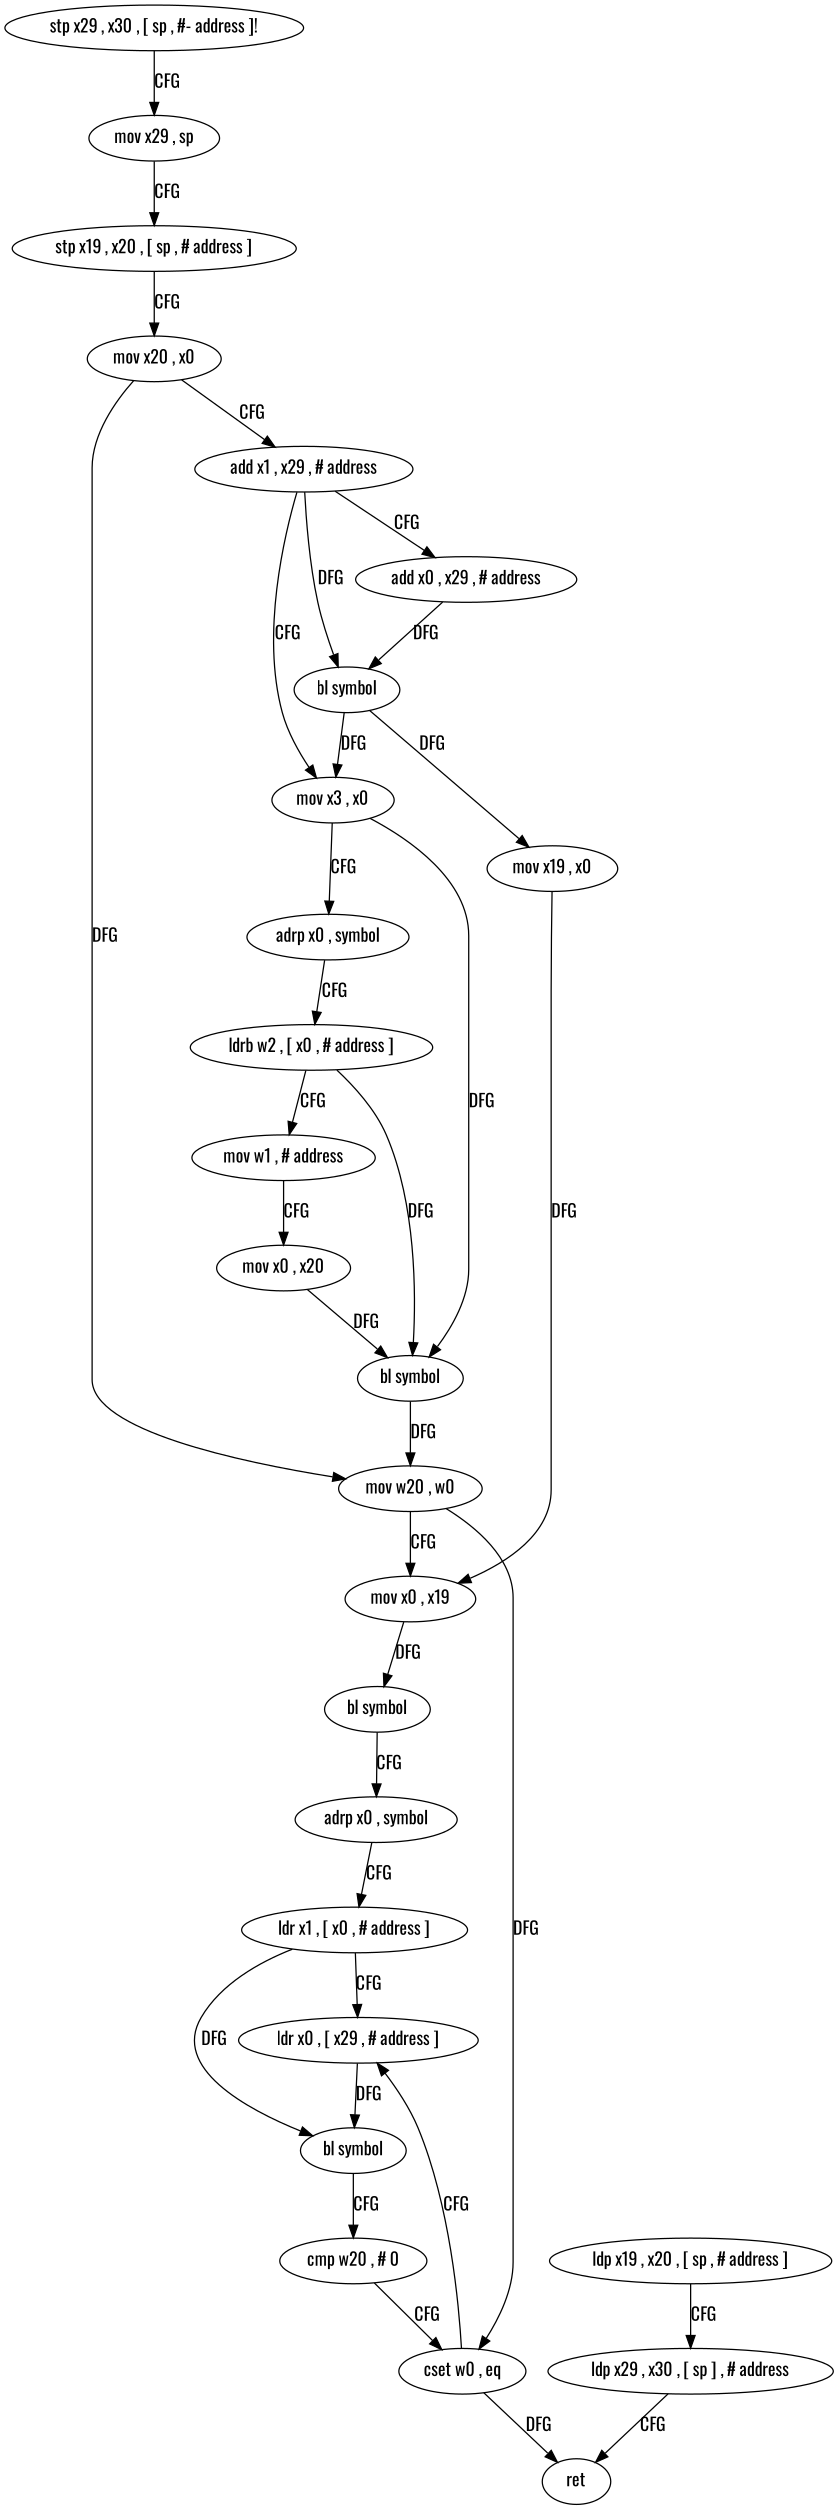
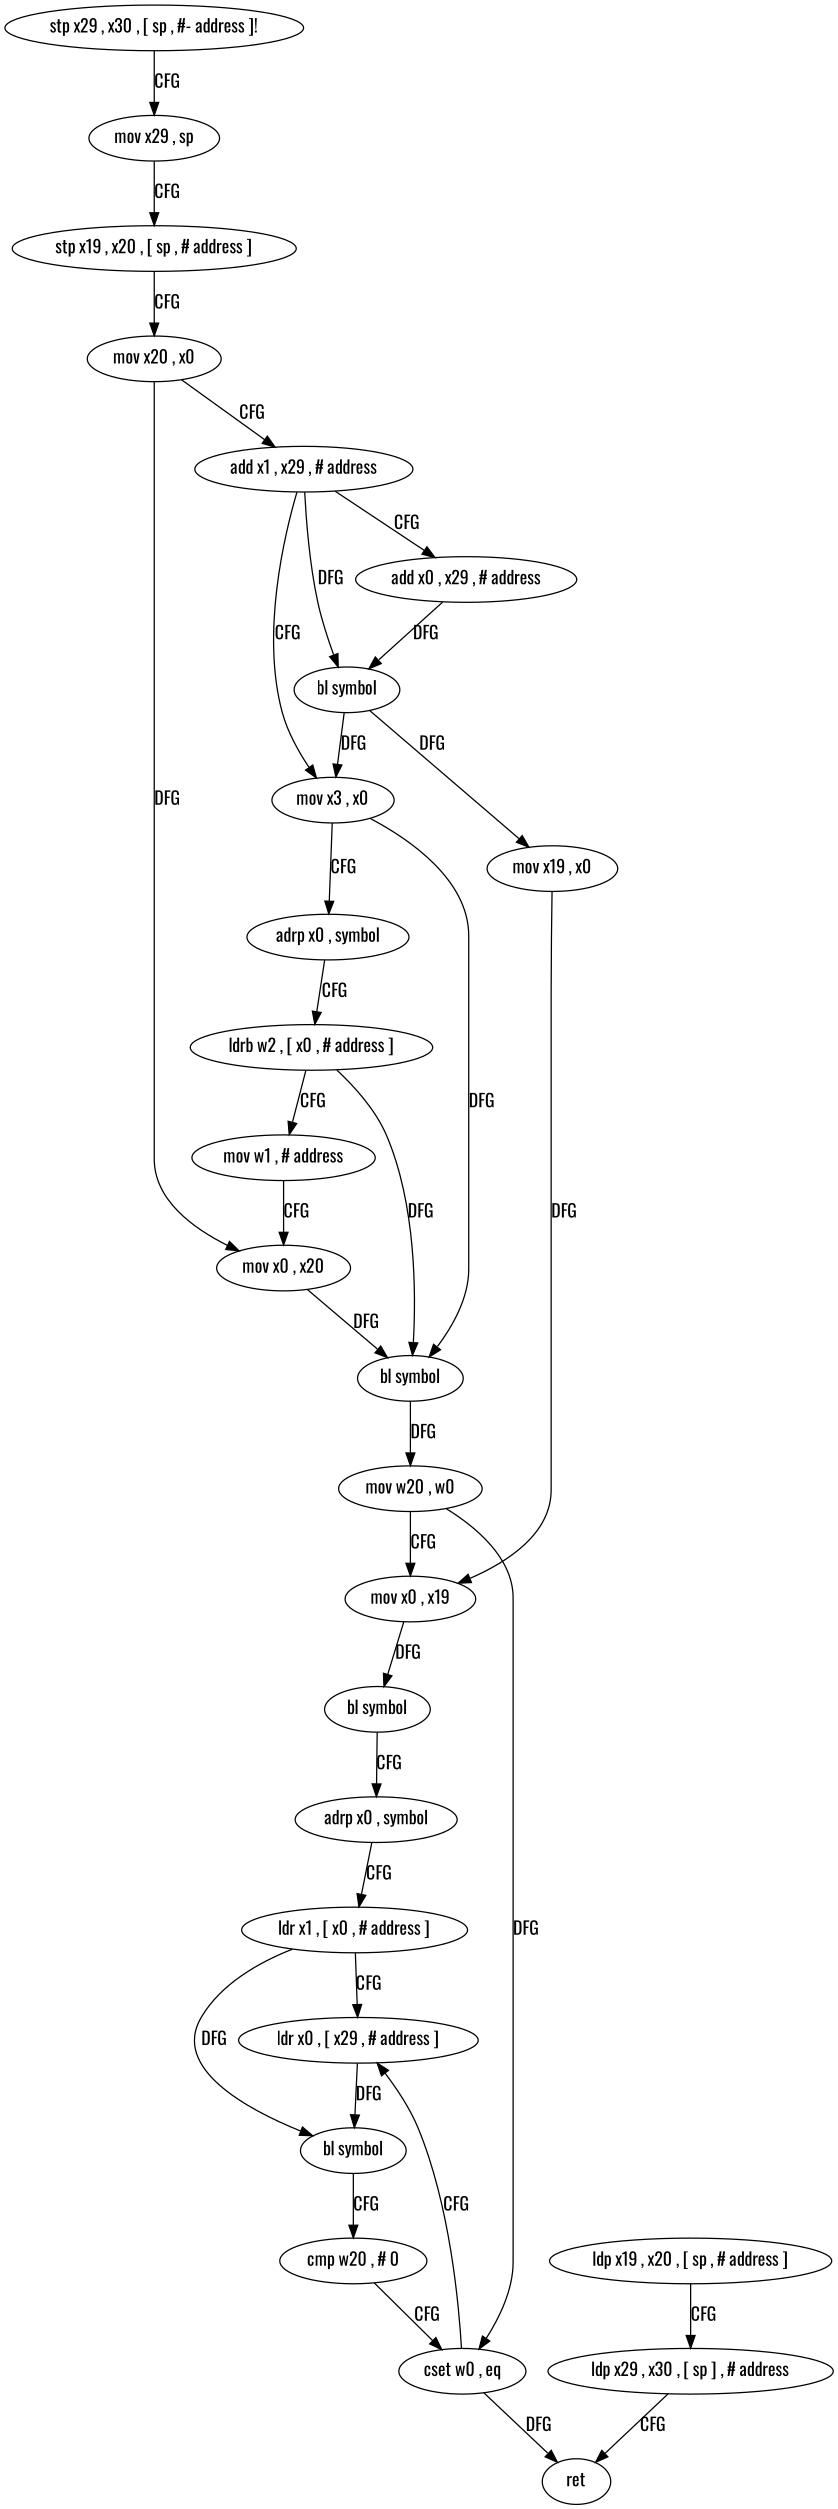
edge "mov x20 , x0" -> "mov w20 , w0": now "mov x20 , x0" -> "mov x0 , x20"
